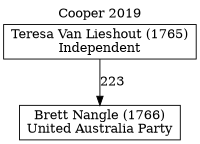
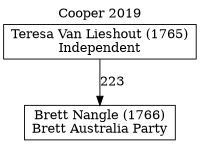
node "Brett Nangle (1766) United Australia Party": label "Brett Nangle (1766) United Australia Party" -> "Brett Nangle (1766) Brett Australia Party"
